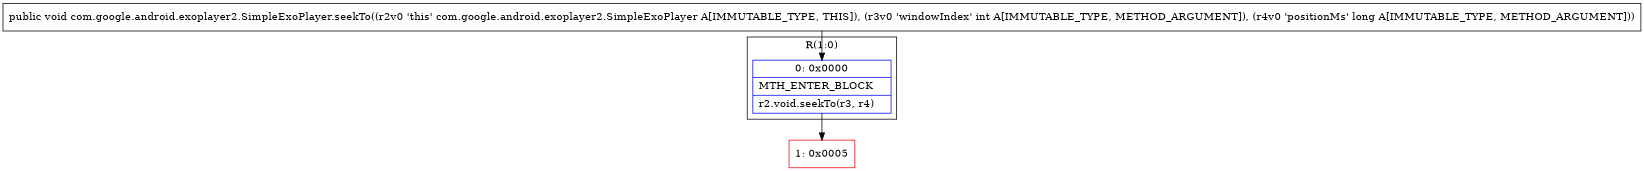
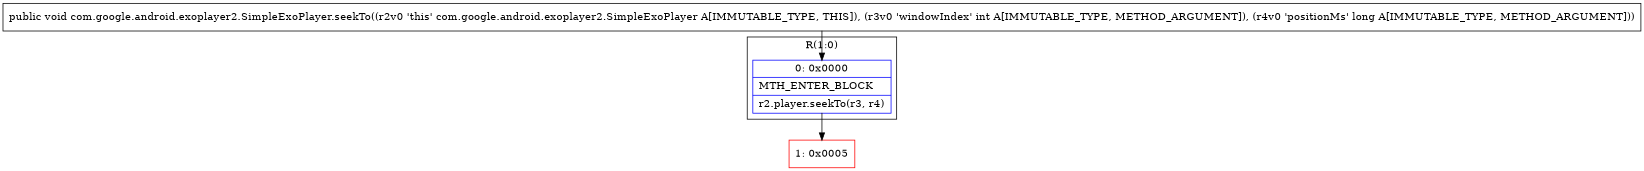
node "0: 0x0000": text "r2.void.seekTo(r3, r4)" -> "r2.player.seekTo(r3, r4)"
